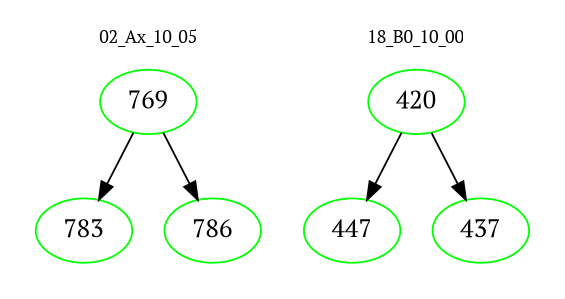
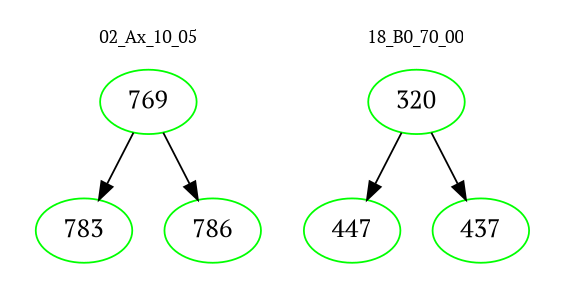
cluster "18_B0_10_00": label "18_B0_10_00" -> "18_B0_70_00"
node "420": label "420" -> "320"
